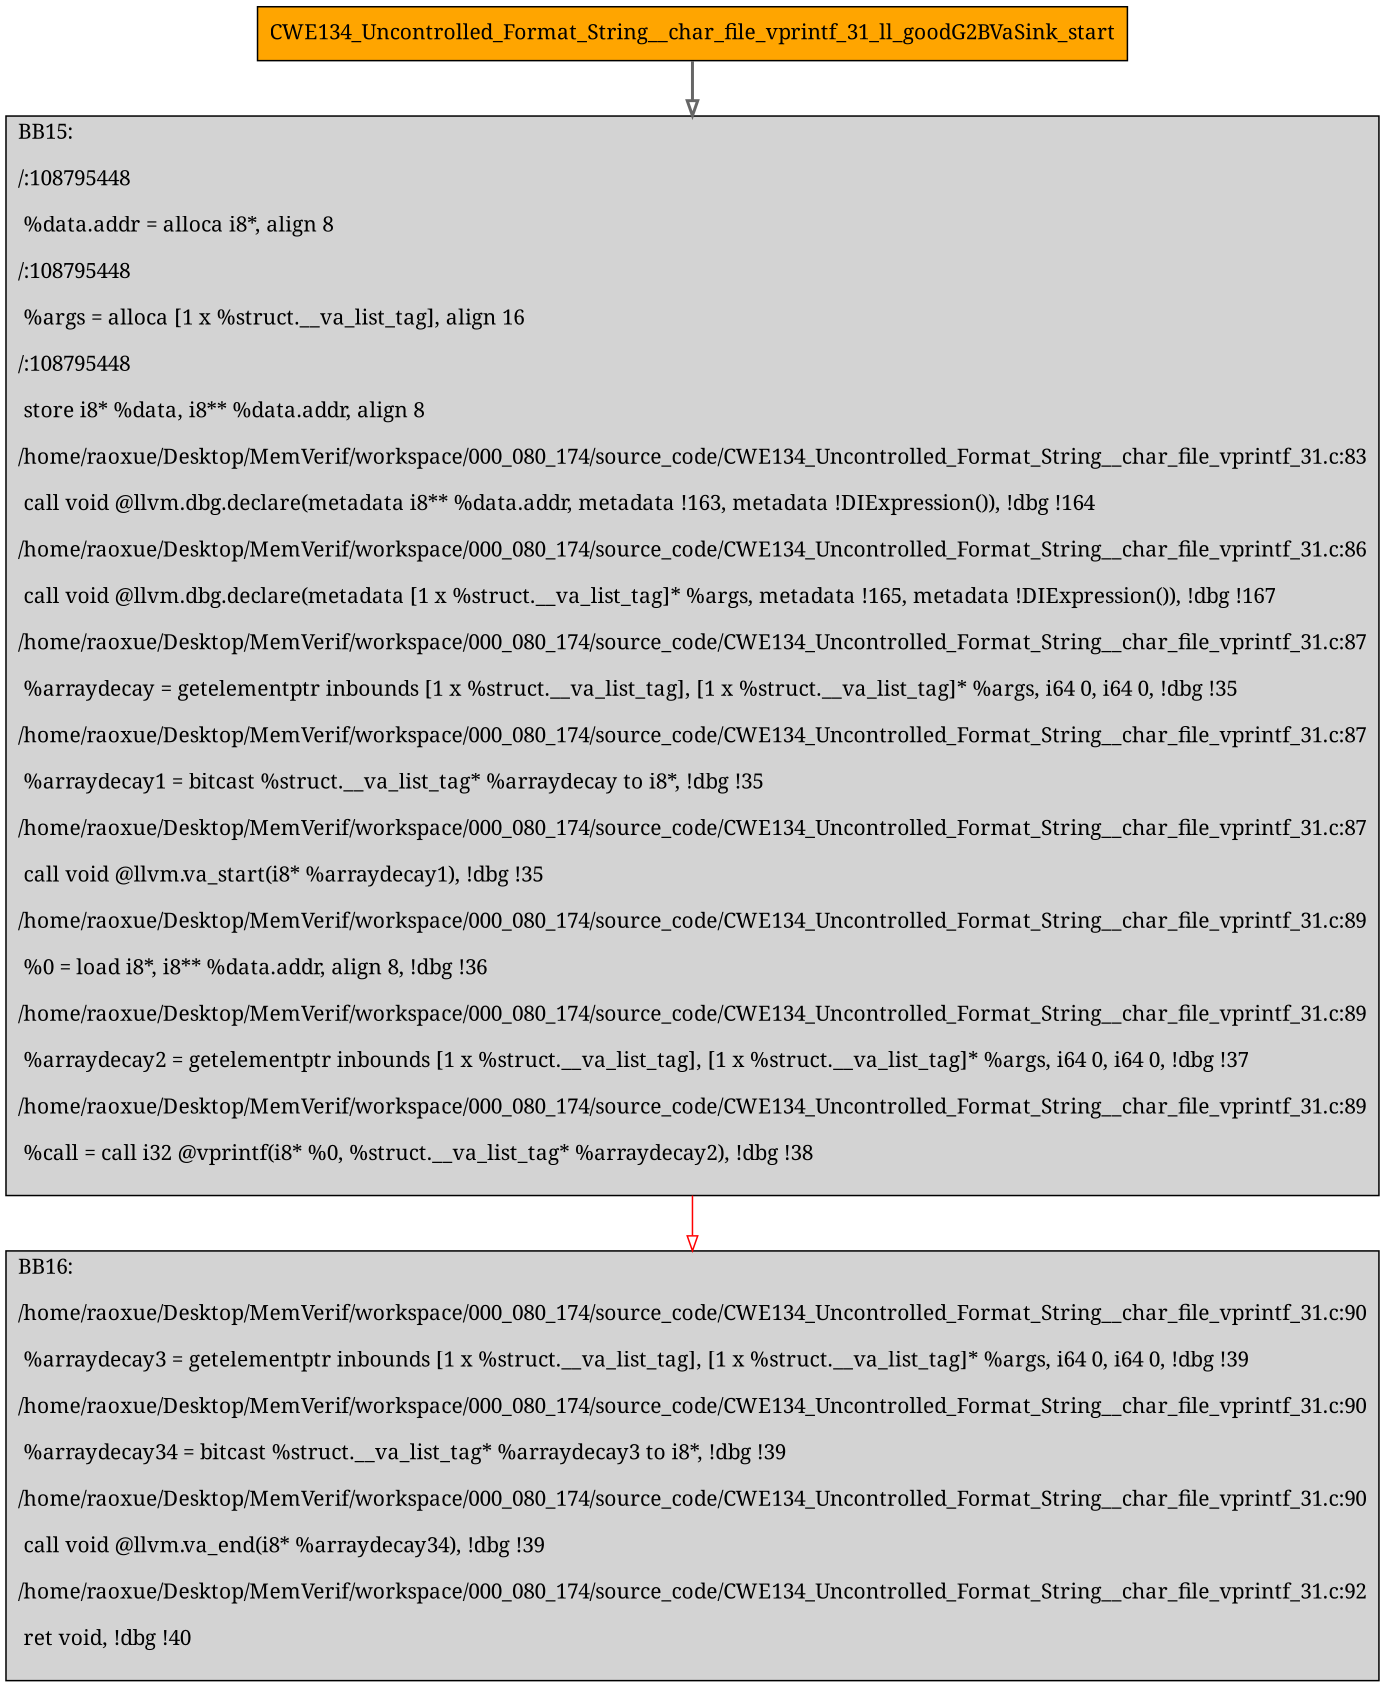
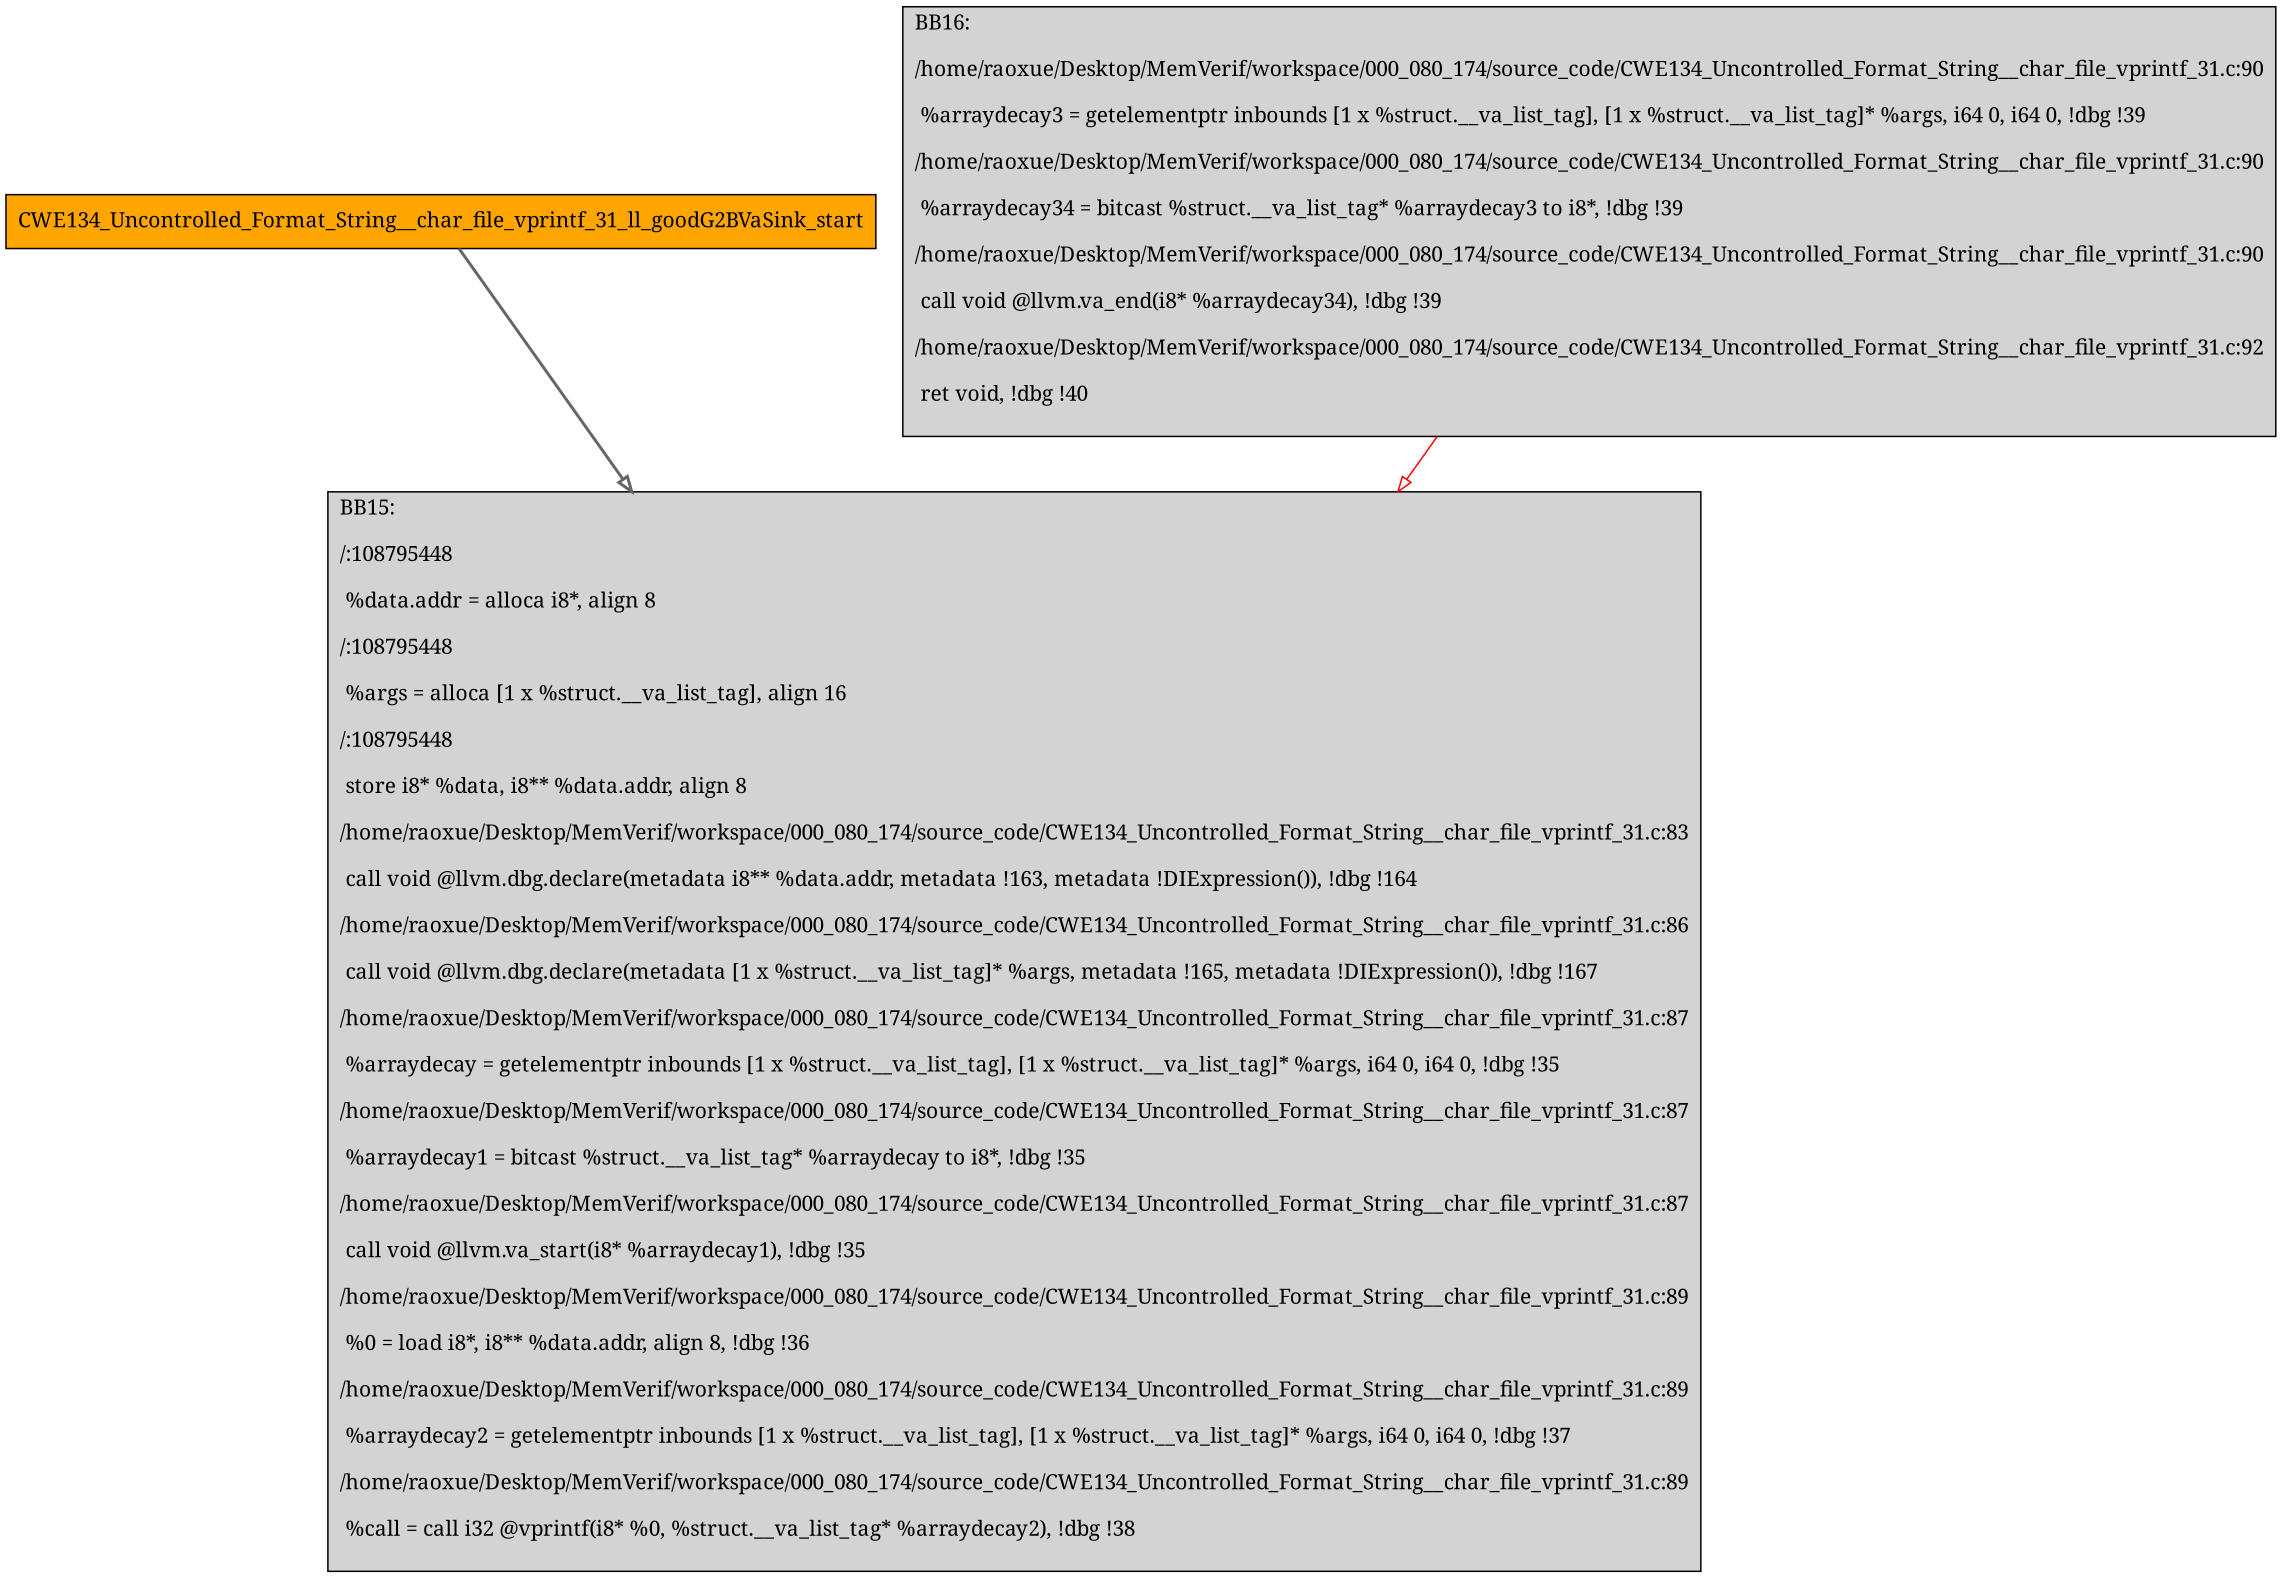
edge "BB15:" -> "BB16:": reversed
